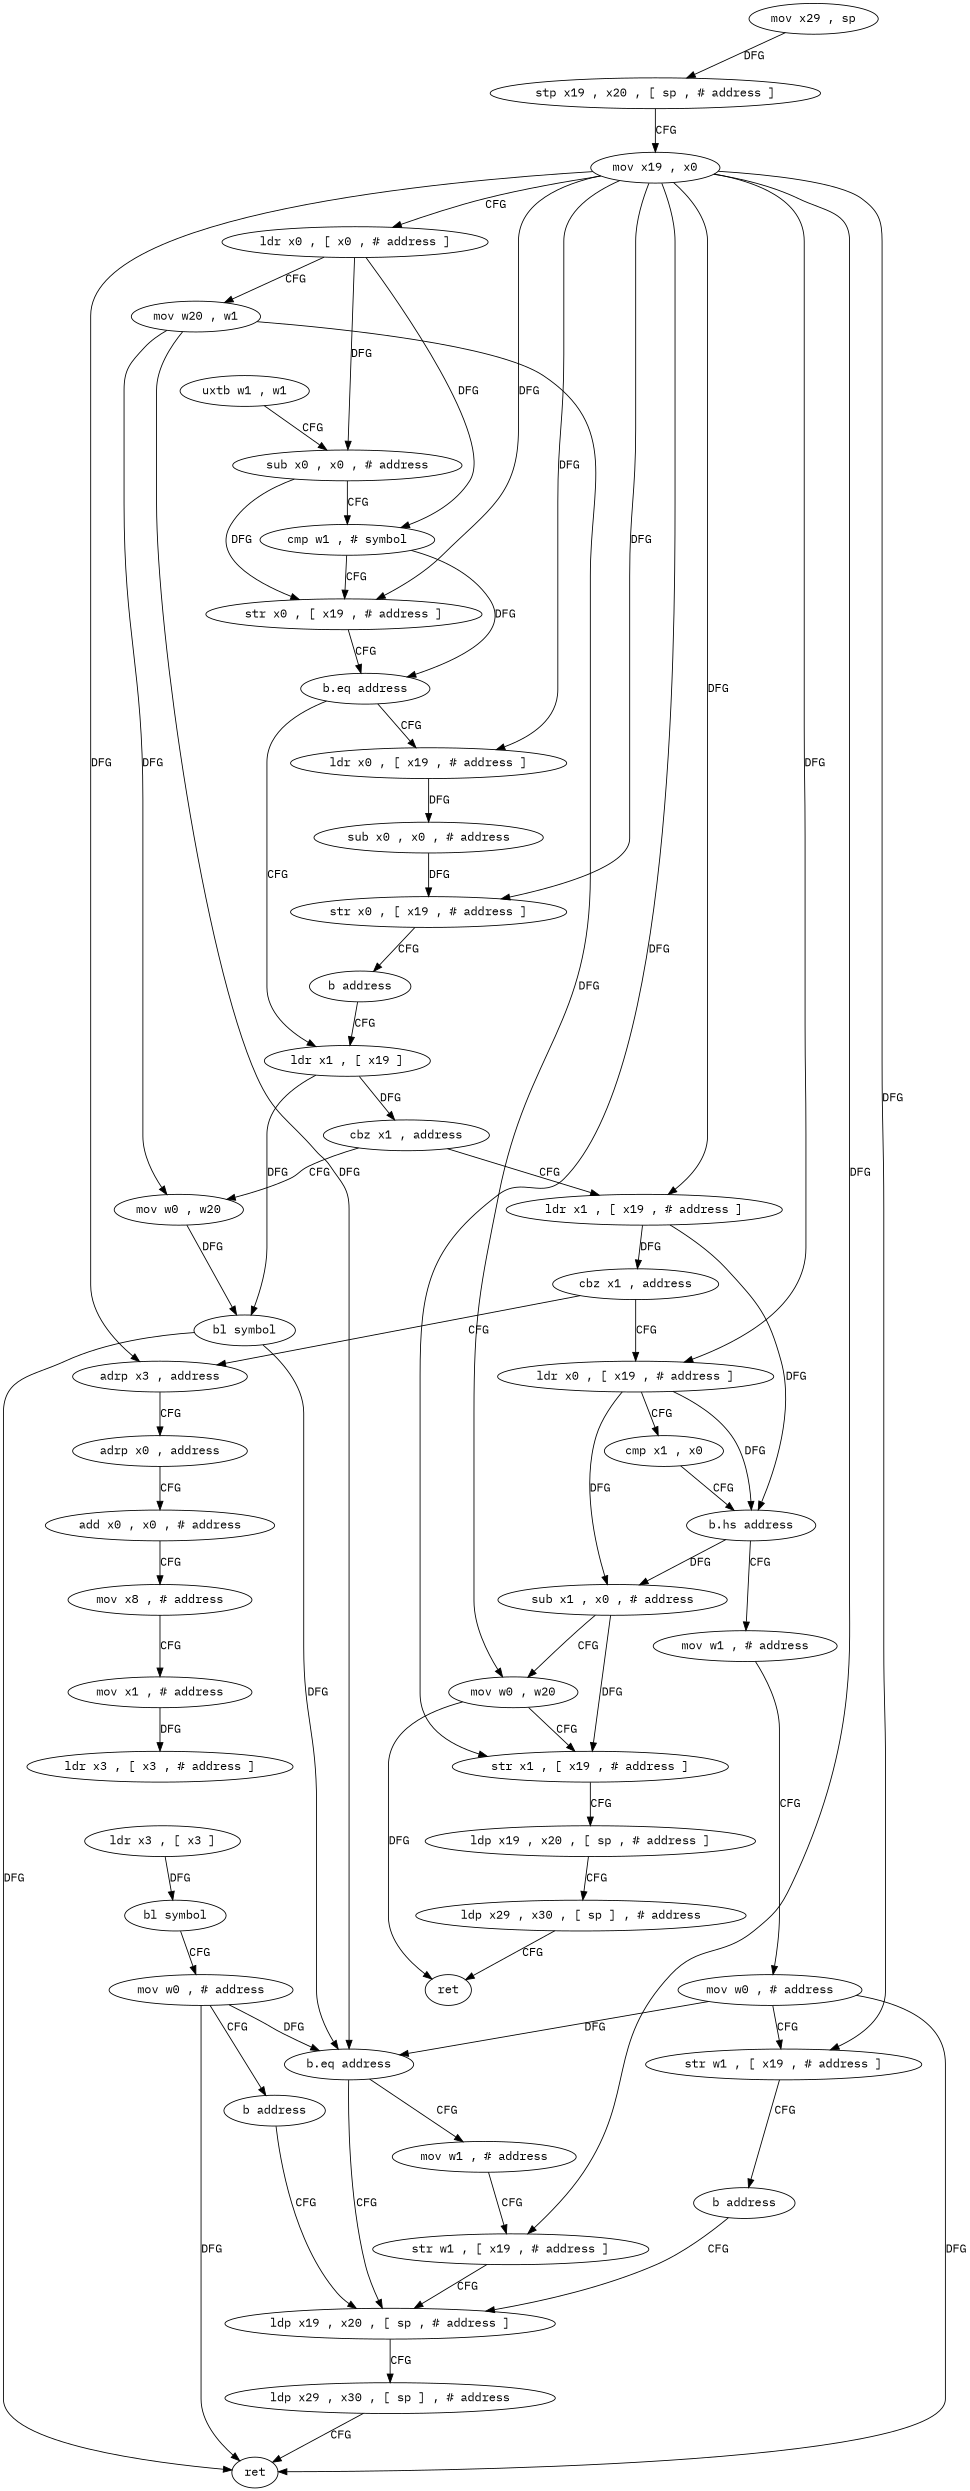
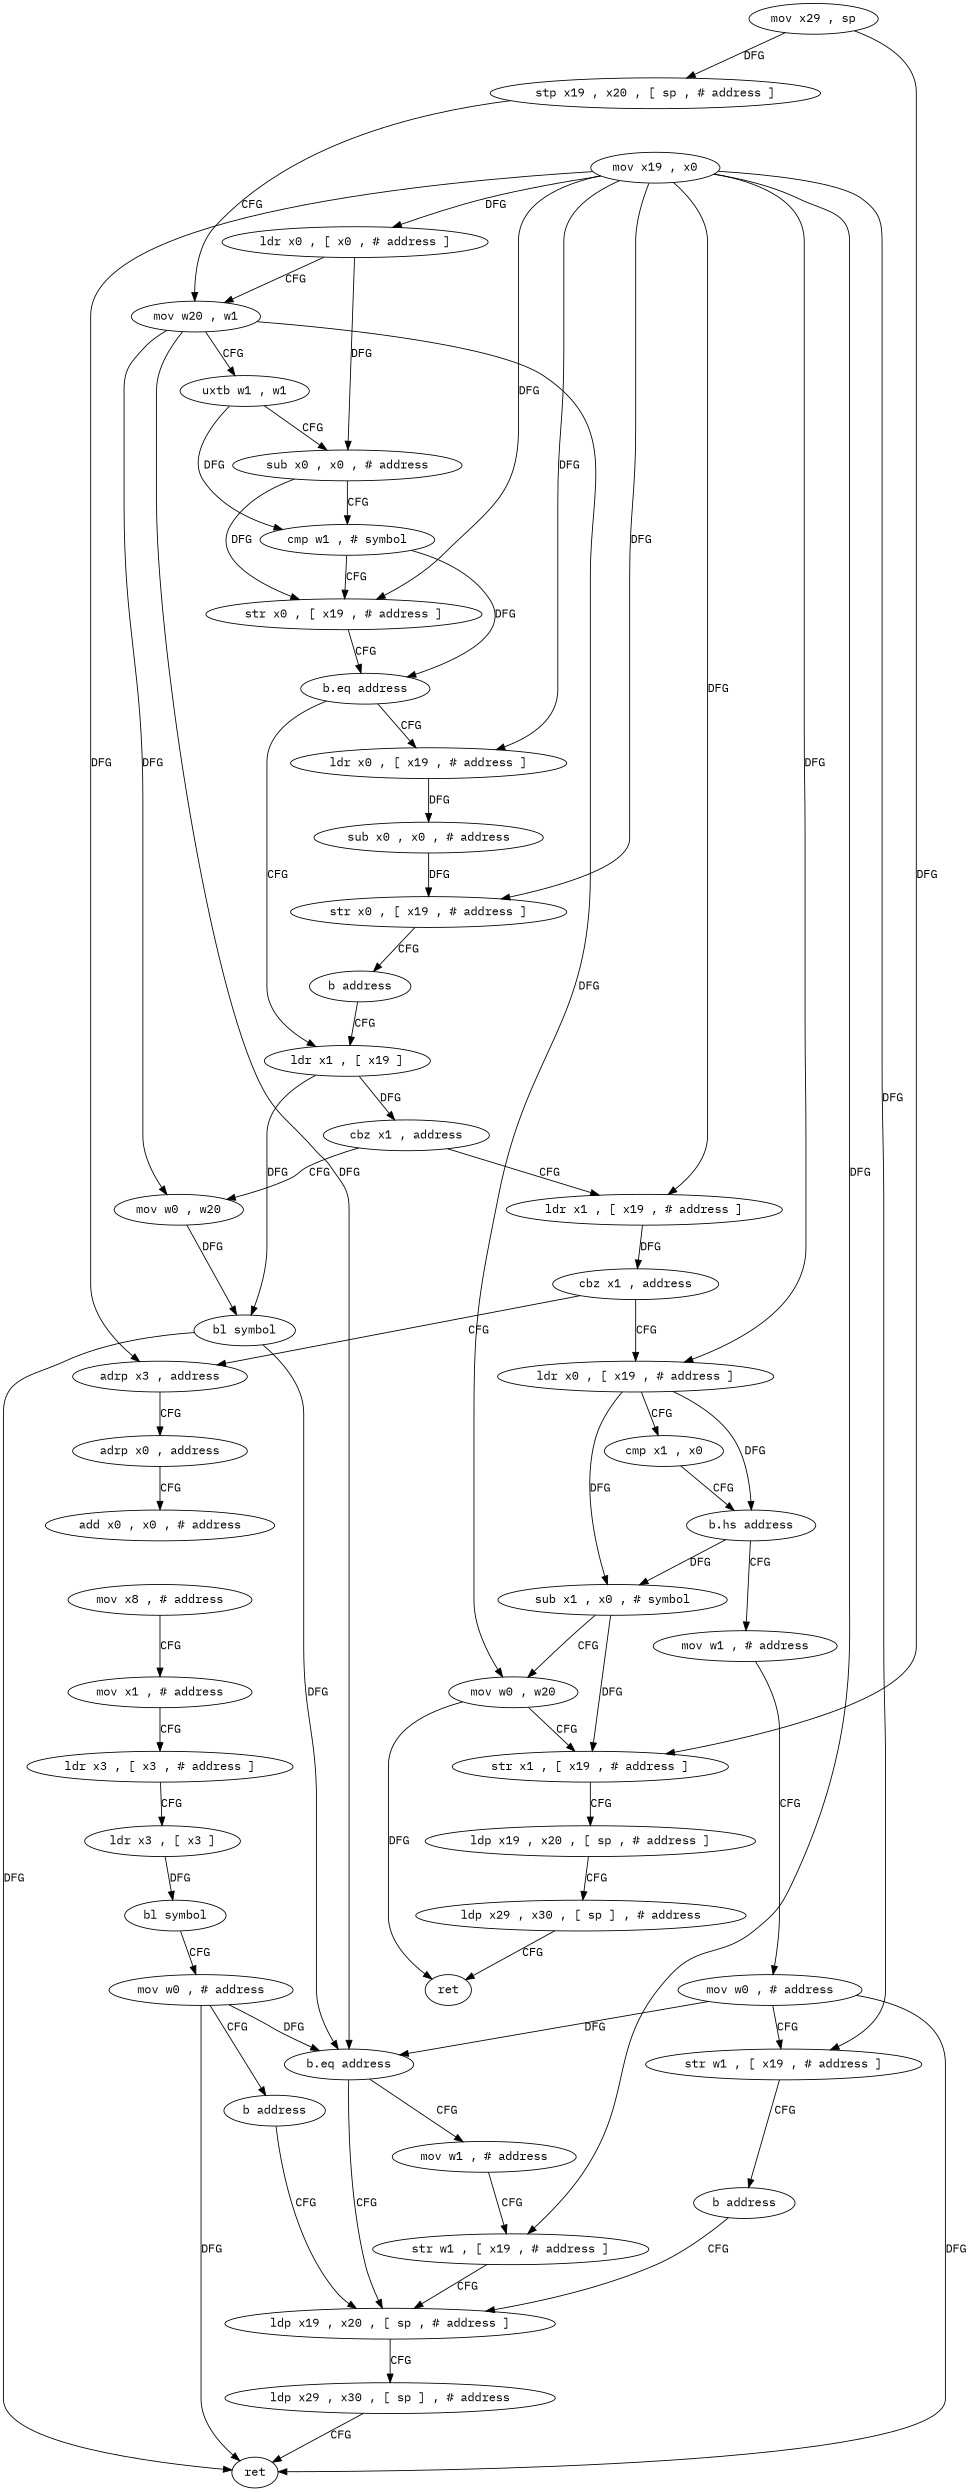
edge "stp x19 , x20 , [ sp , # address ]" -> "mov x19 , x0": now "stp x19 , x20 , [ sp , # address ]" -> "mov w20 , w1"
edge "mov x19 , x0" -> "ldr x0 , [ x0 , # address ]": label "CFG" -> "DFG"
edge "mov w20 , w1" -> "uxtb w1 , w1": added, label "CFG"
edge "ldr x0 , [ x0 , # address ]" -> "cmp w1 , # symbol": now "uxtb w1 , w1" -> "cmp w1 , # symbol"
edge "mov x19 , x0" -> "str x1 , [ x19 , # address ]": now "mov x29 , sp" -> "str x1 , [ x19 , # address ]"
edge "ldr x1 , [ x19 , # address ]" -> "b.hs address": removed, label "DFG"
edge "add x0 , x0 , # address" -> "mov x8 , # address": removed, label "CFG"
node "sub x1 , x0 , # address": label "sub x1 , x0 , # address" -> "sub x1 , x0 , # symbol"
edge "mov x1 , # address" -> "ldr x3 , [ x3 , # address ]": label "DFG" -> "CFG"
edge "ldr x3 , [ x3 , # address ]" -> "ldr x3 , [ x3 ]": added, label "CFG"
